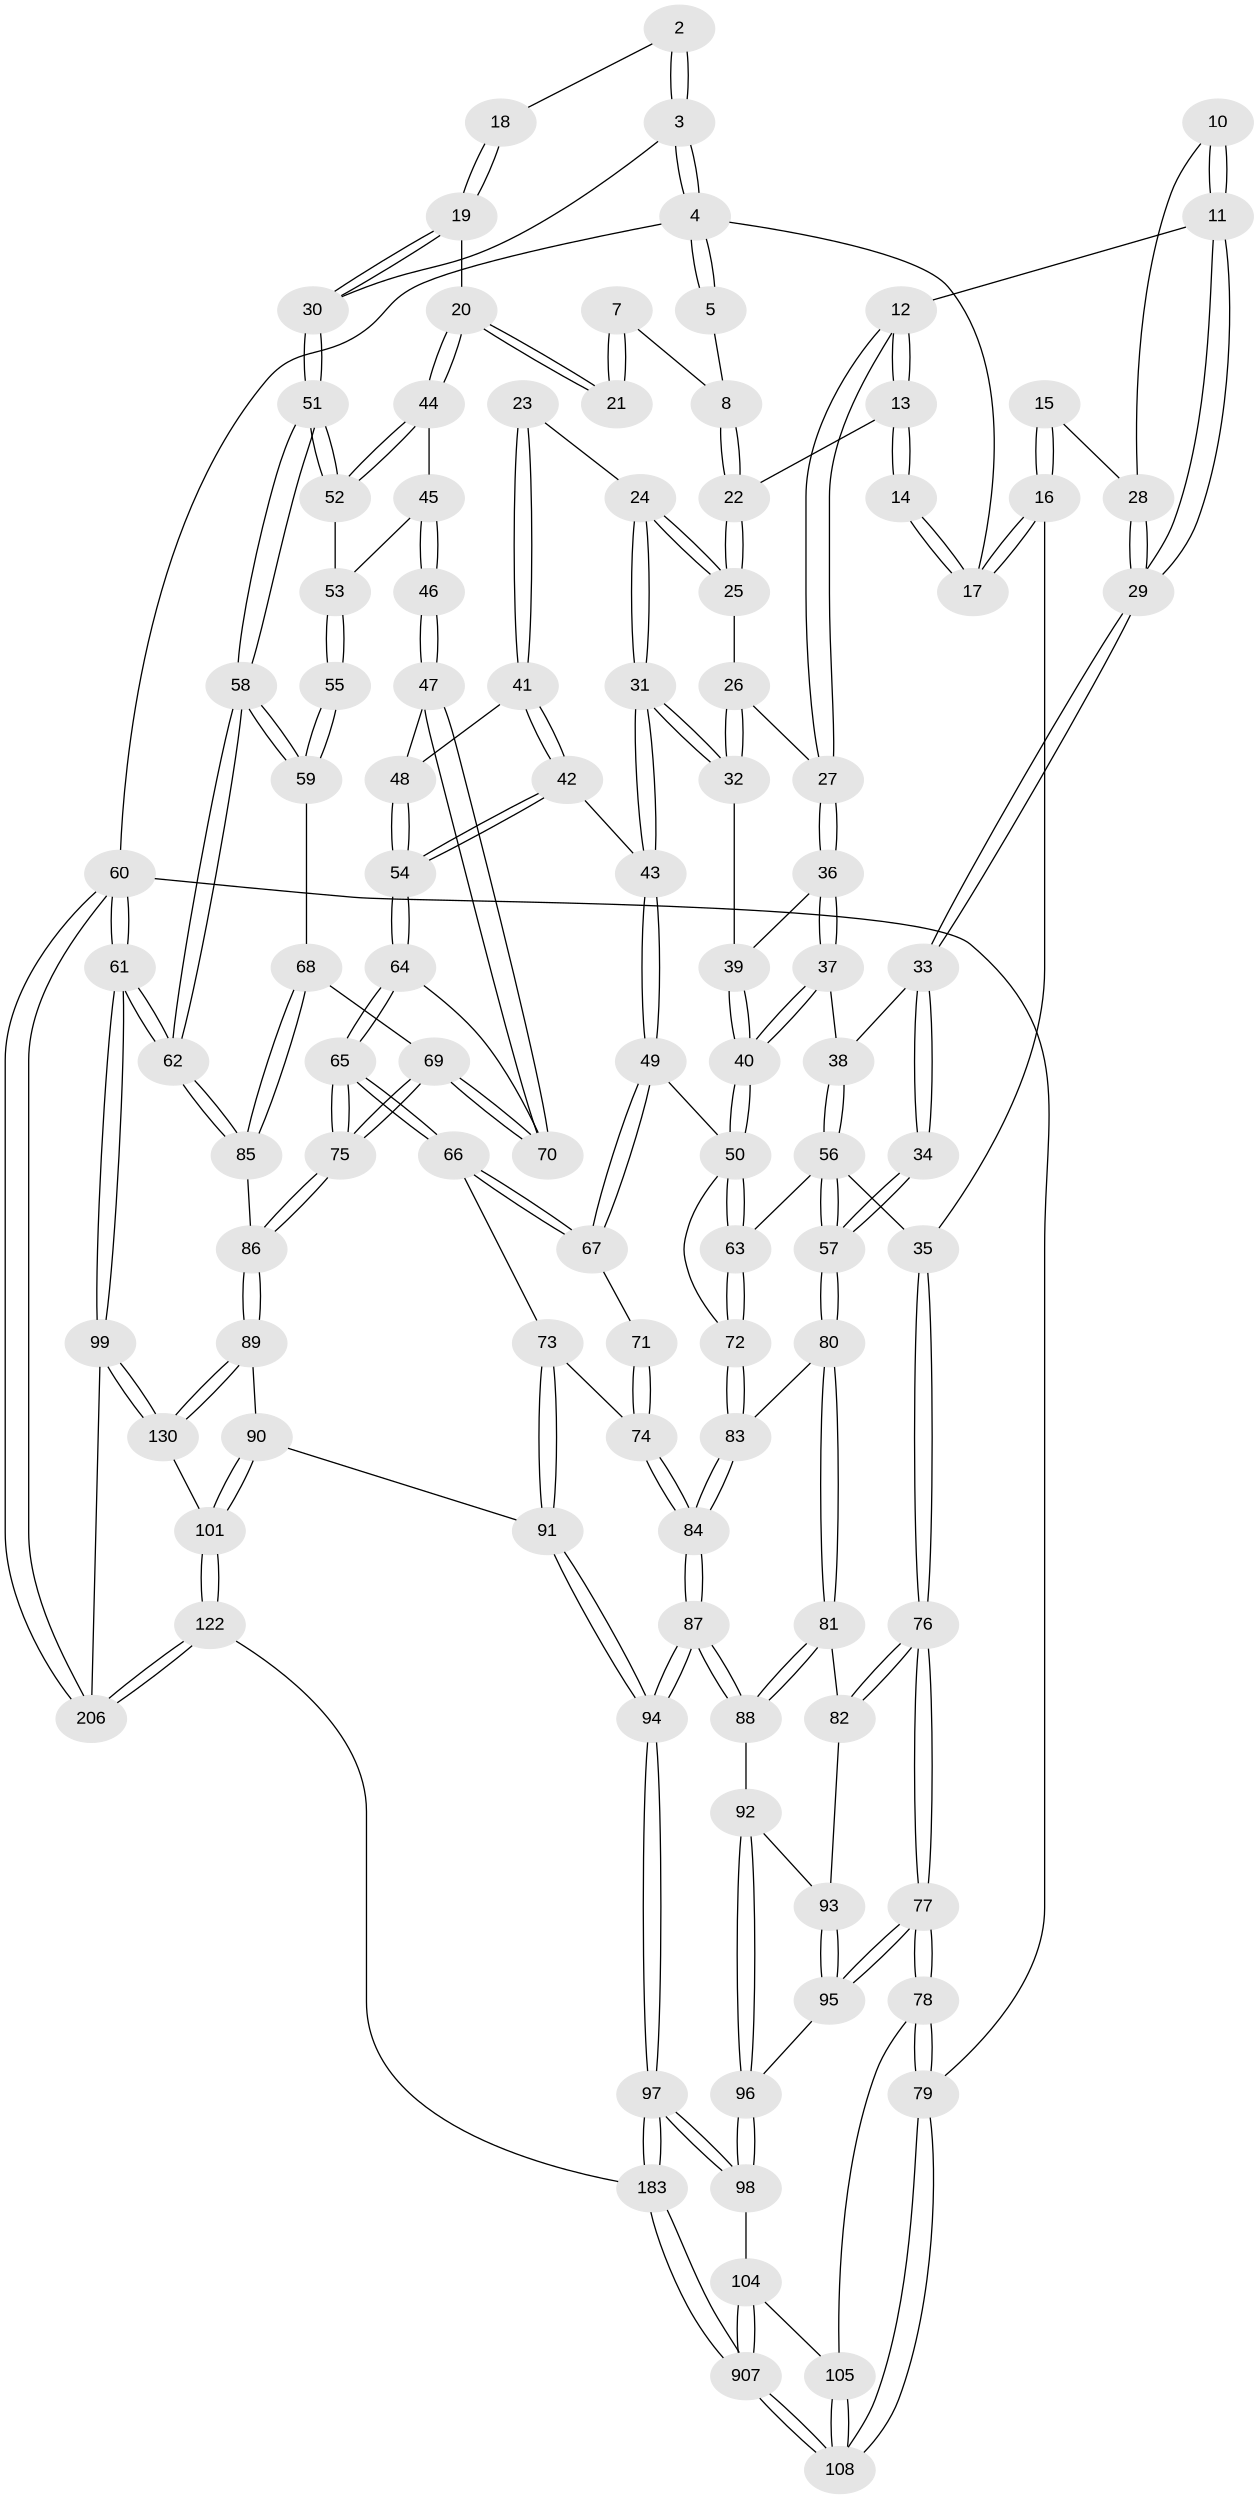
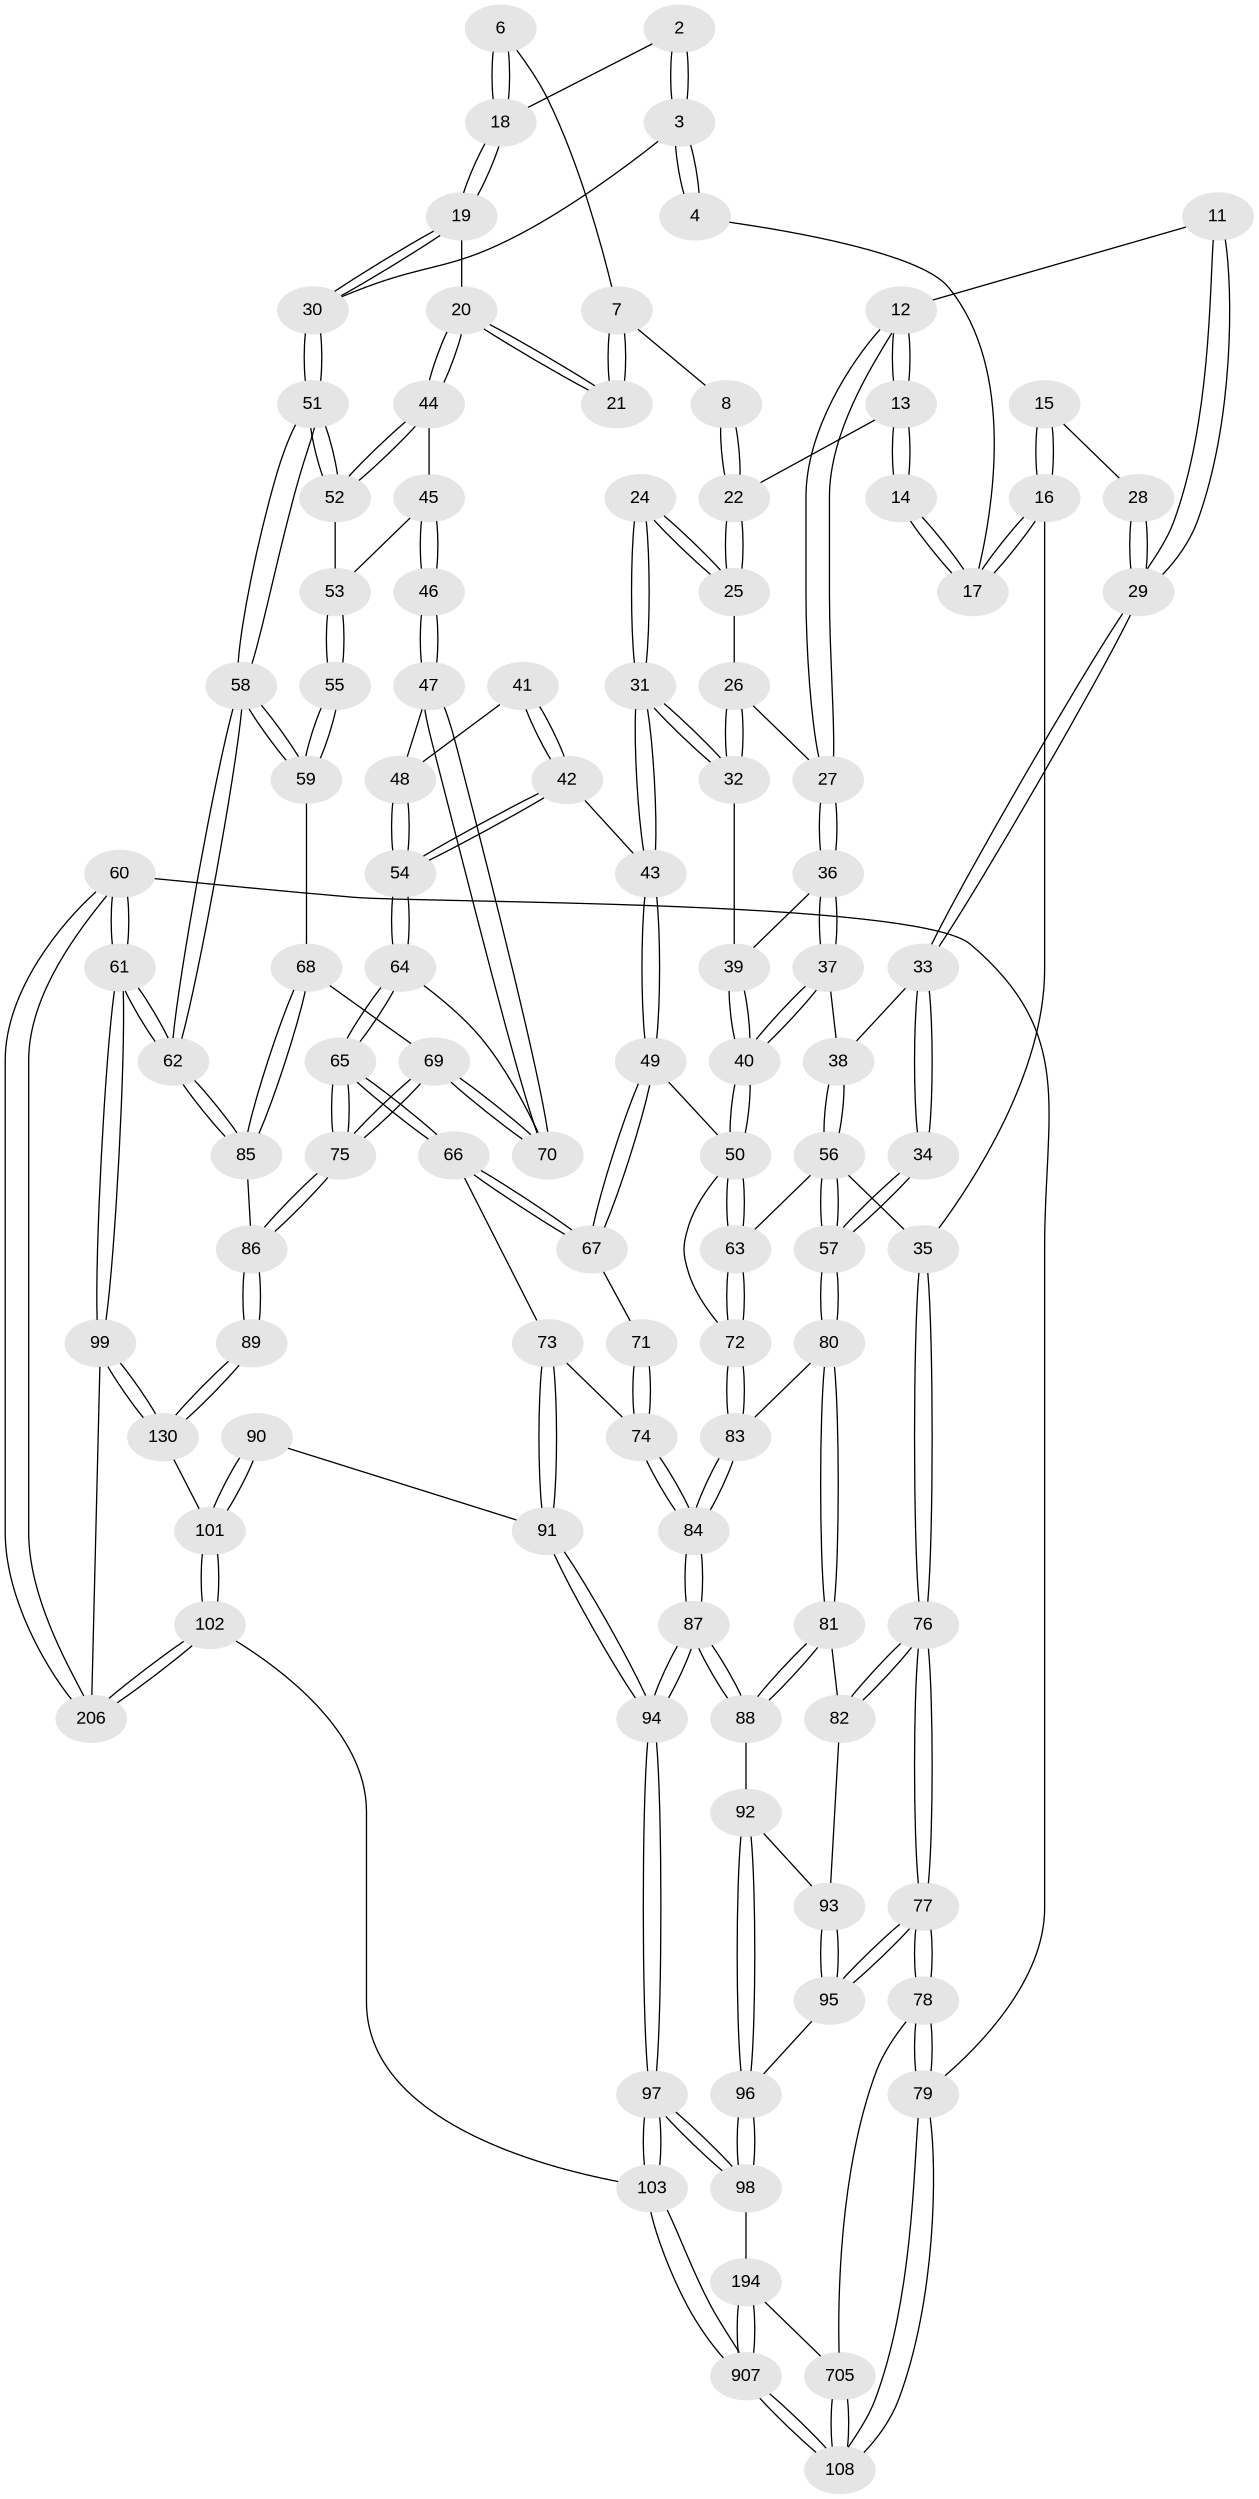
node "6": added
node "10": removed
node "5": removed
node "23": removed
edge "4" -- "60": removed
edge "89" -- "90": removed
node "122": label "122" -> "102"
node "183": label "183" -> "103"
node "104": label "104" -> "194"
node "105": label "105" -> "705"
